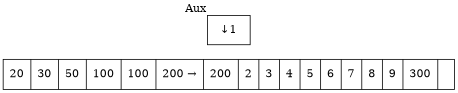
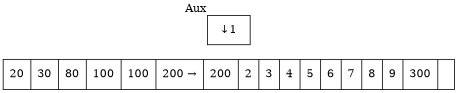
node "20": text "50" -> "80"
